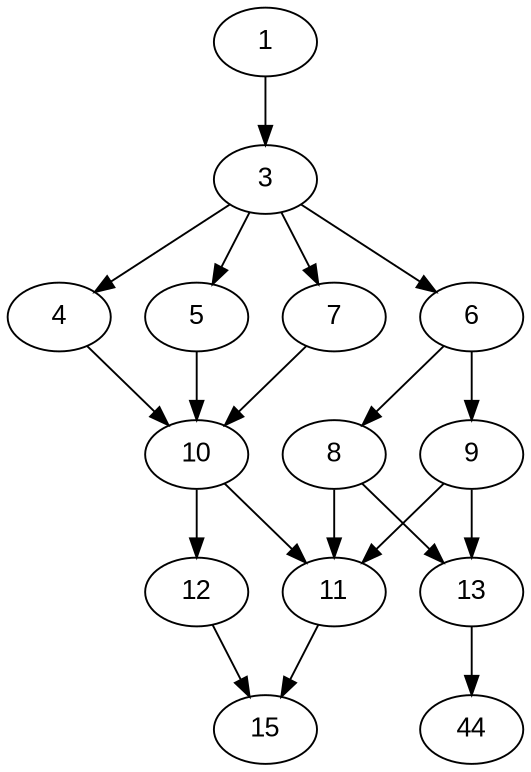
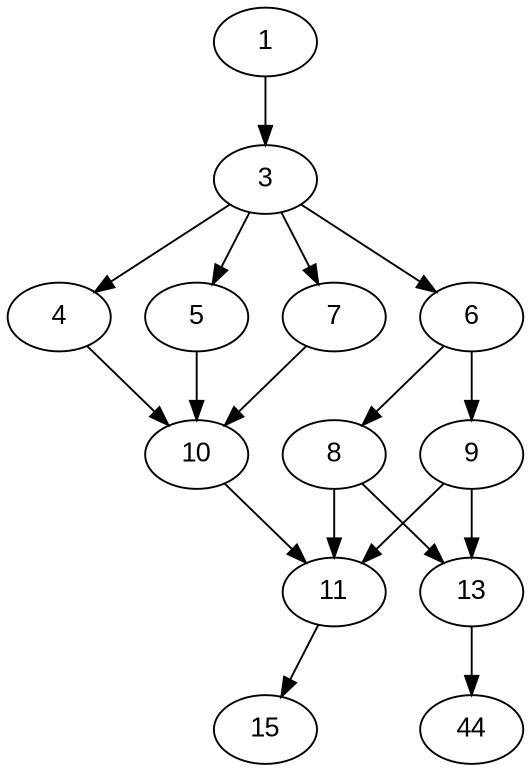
node "12": removed
